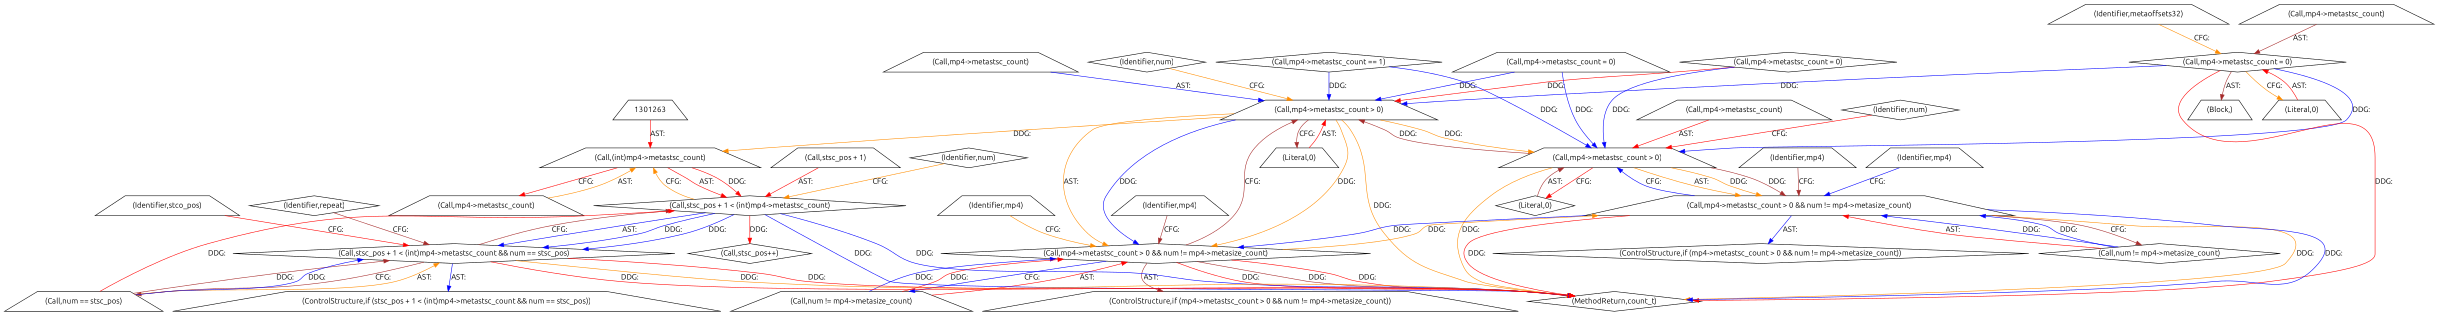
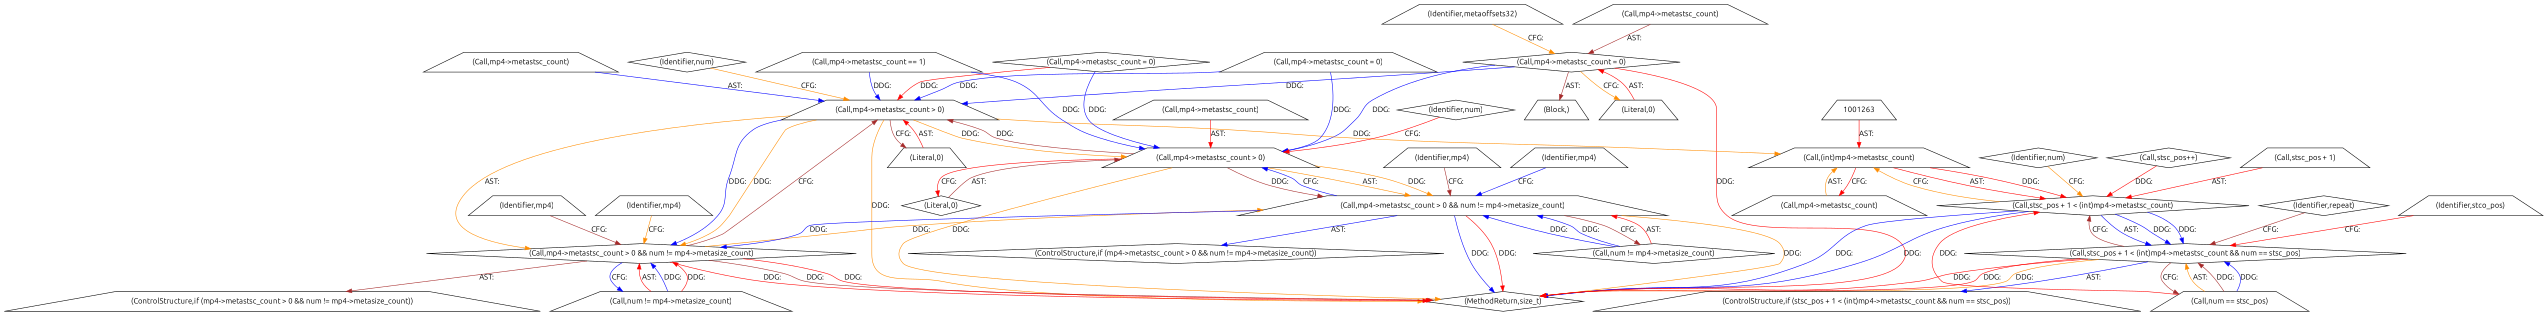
node "(Call,mp4->metastsc_count == 1)": shape diamond -> trapezium
node "1301263": label "1301263" -> "1001263"
edge "(Call,stsc_pos + 1 < (int)mp4->metastsc_count)" -> "(Call,stsc_pos++)": reversed
node "(MethodReturn,count_t)": label "(MethodReturn,count_t)" -> "(MethodReturn,size_t)"
